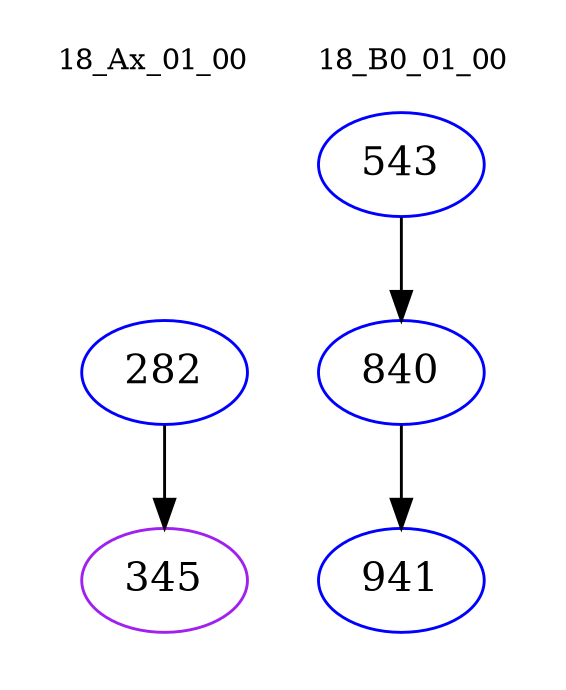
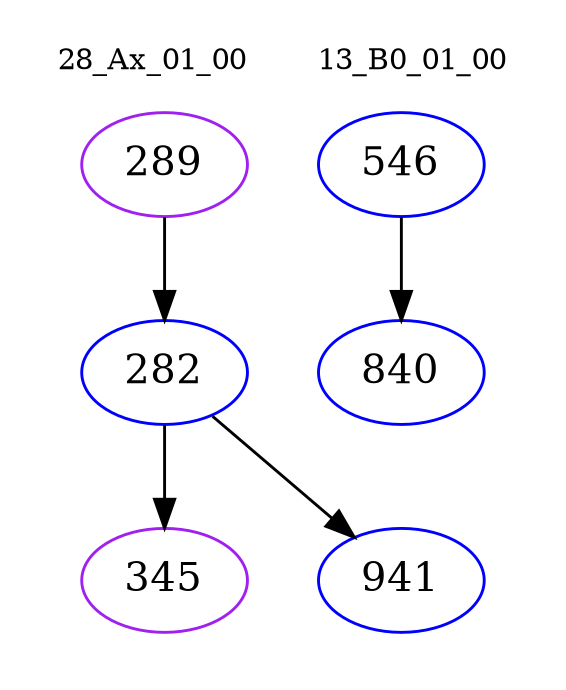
cluster "18_Ax_01_00": label "18_Ax_01_00" -> "28_Ax_01_00"
cluster "18_B0_01_00": label "18_B0_01_00" -> "13_B0_01_00"
node "289": added
node "543": label "543" -> "546"
edge "840" -> "941": now "282" -> "941"
